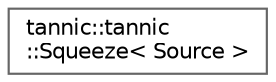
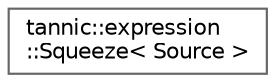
node "tannic::tannic ::Squeeze< Source >": label "tannic::tannic ::Squeeze< Source >" -> "tannic::expression ::Squeeze< Source >"
